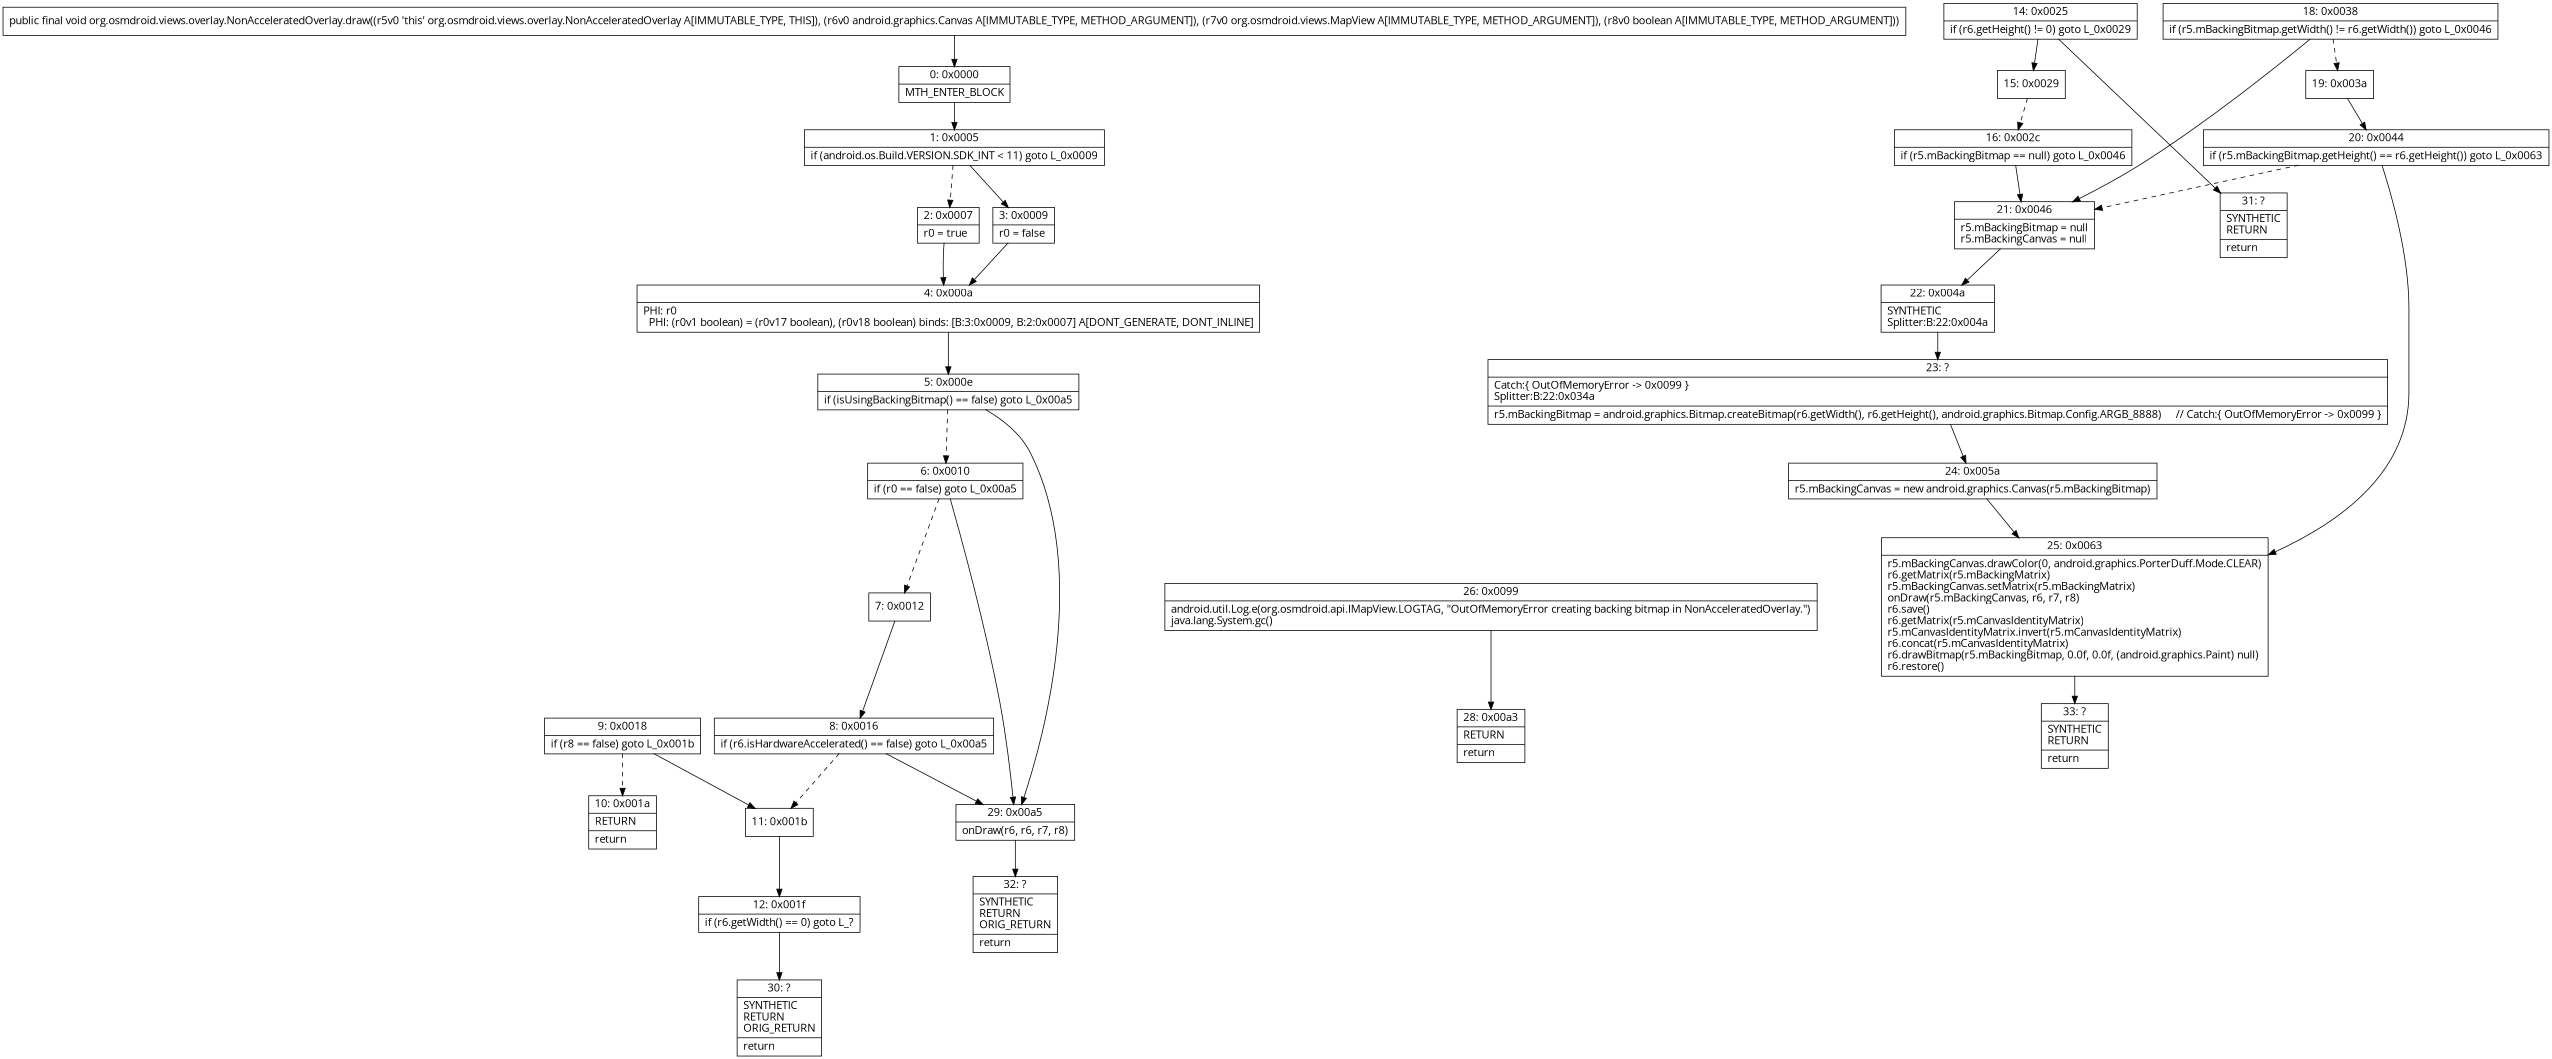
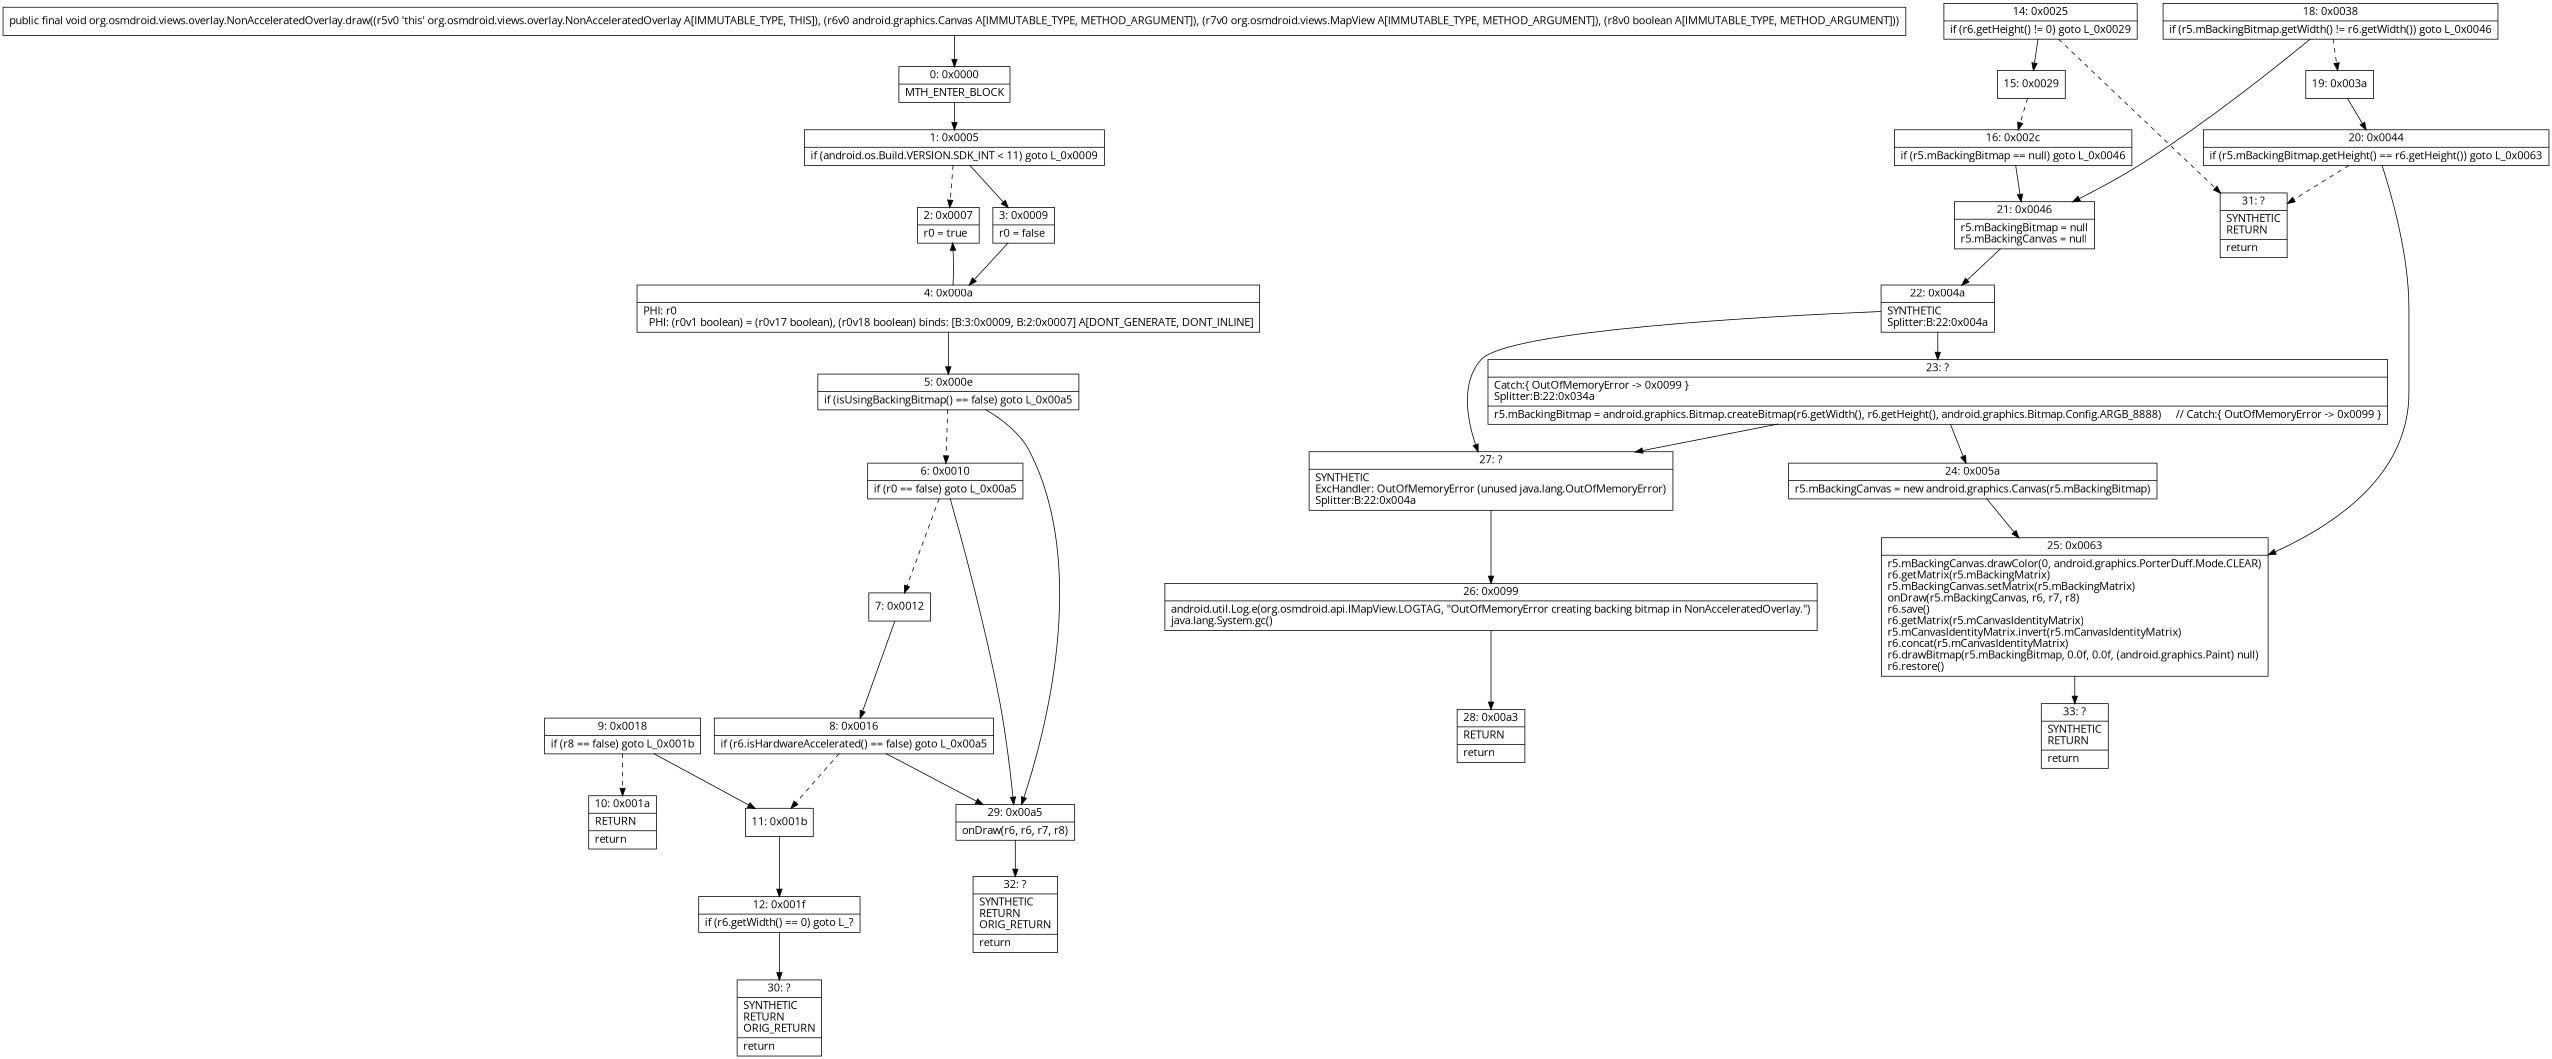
edge "14: 0x0025" -> "31: ?": style solid -> dashed
edge "20: 0x0044" -> "21: 0x0046": now "20: 0x0044" -> "31: ?"
edge "2: 0x0007" -> "4: 0x000a": reversed
node "27: ?": added
